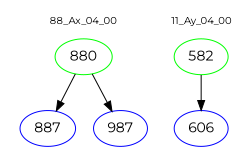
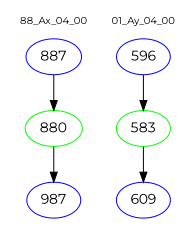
cluster "11_Ay_04_00": label "11_Ay_04_00" -> "01_Ay_04_00"
node "596": added
node "582": label "582" -> "583"
edge "880" -> "887": reversed
node "606": label "606" -> "609"
